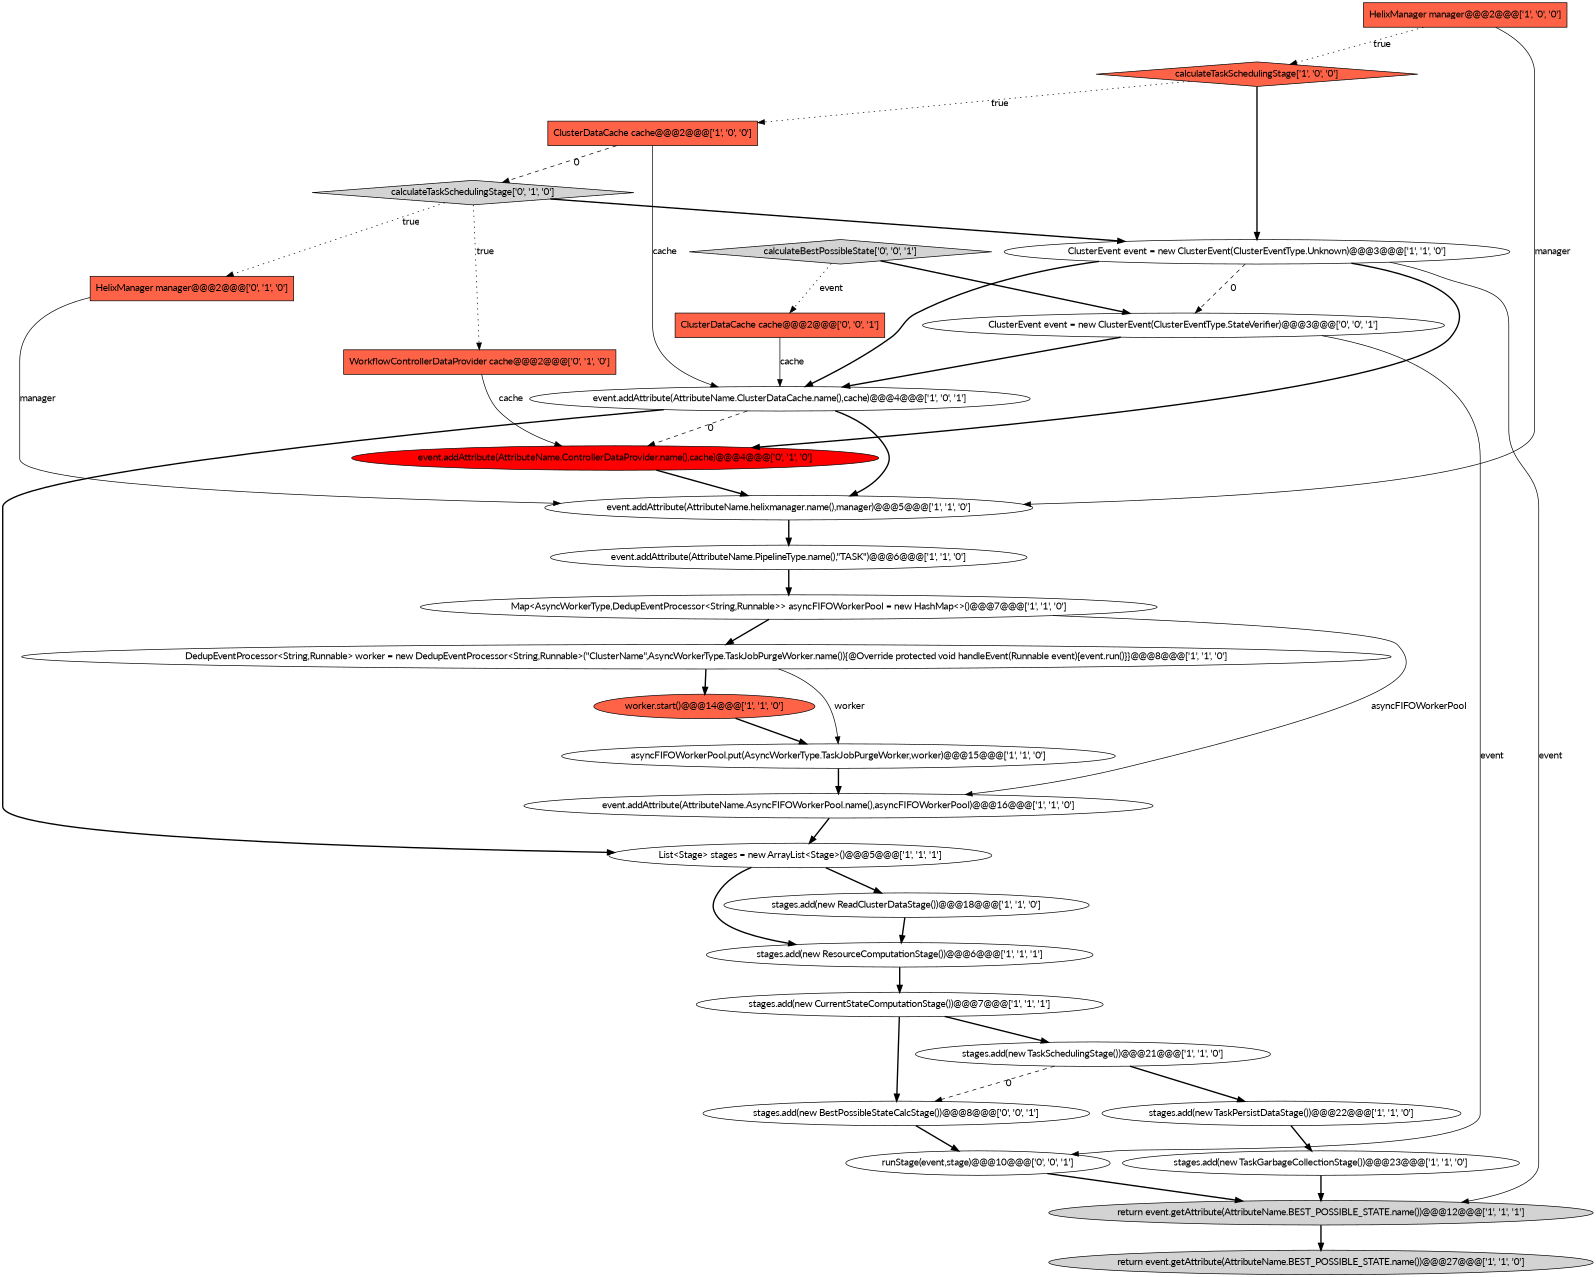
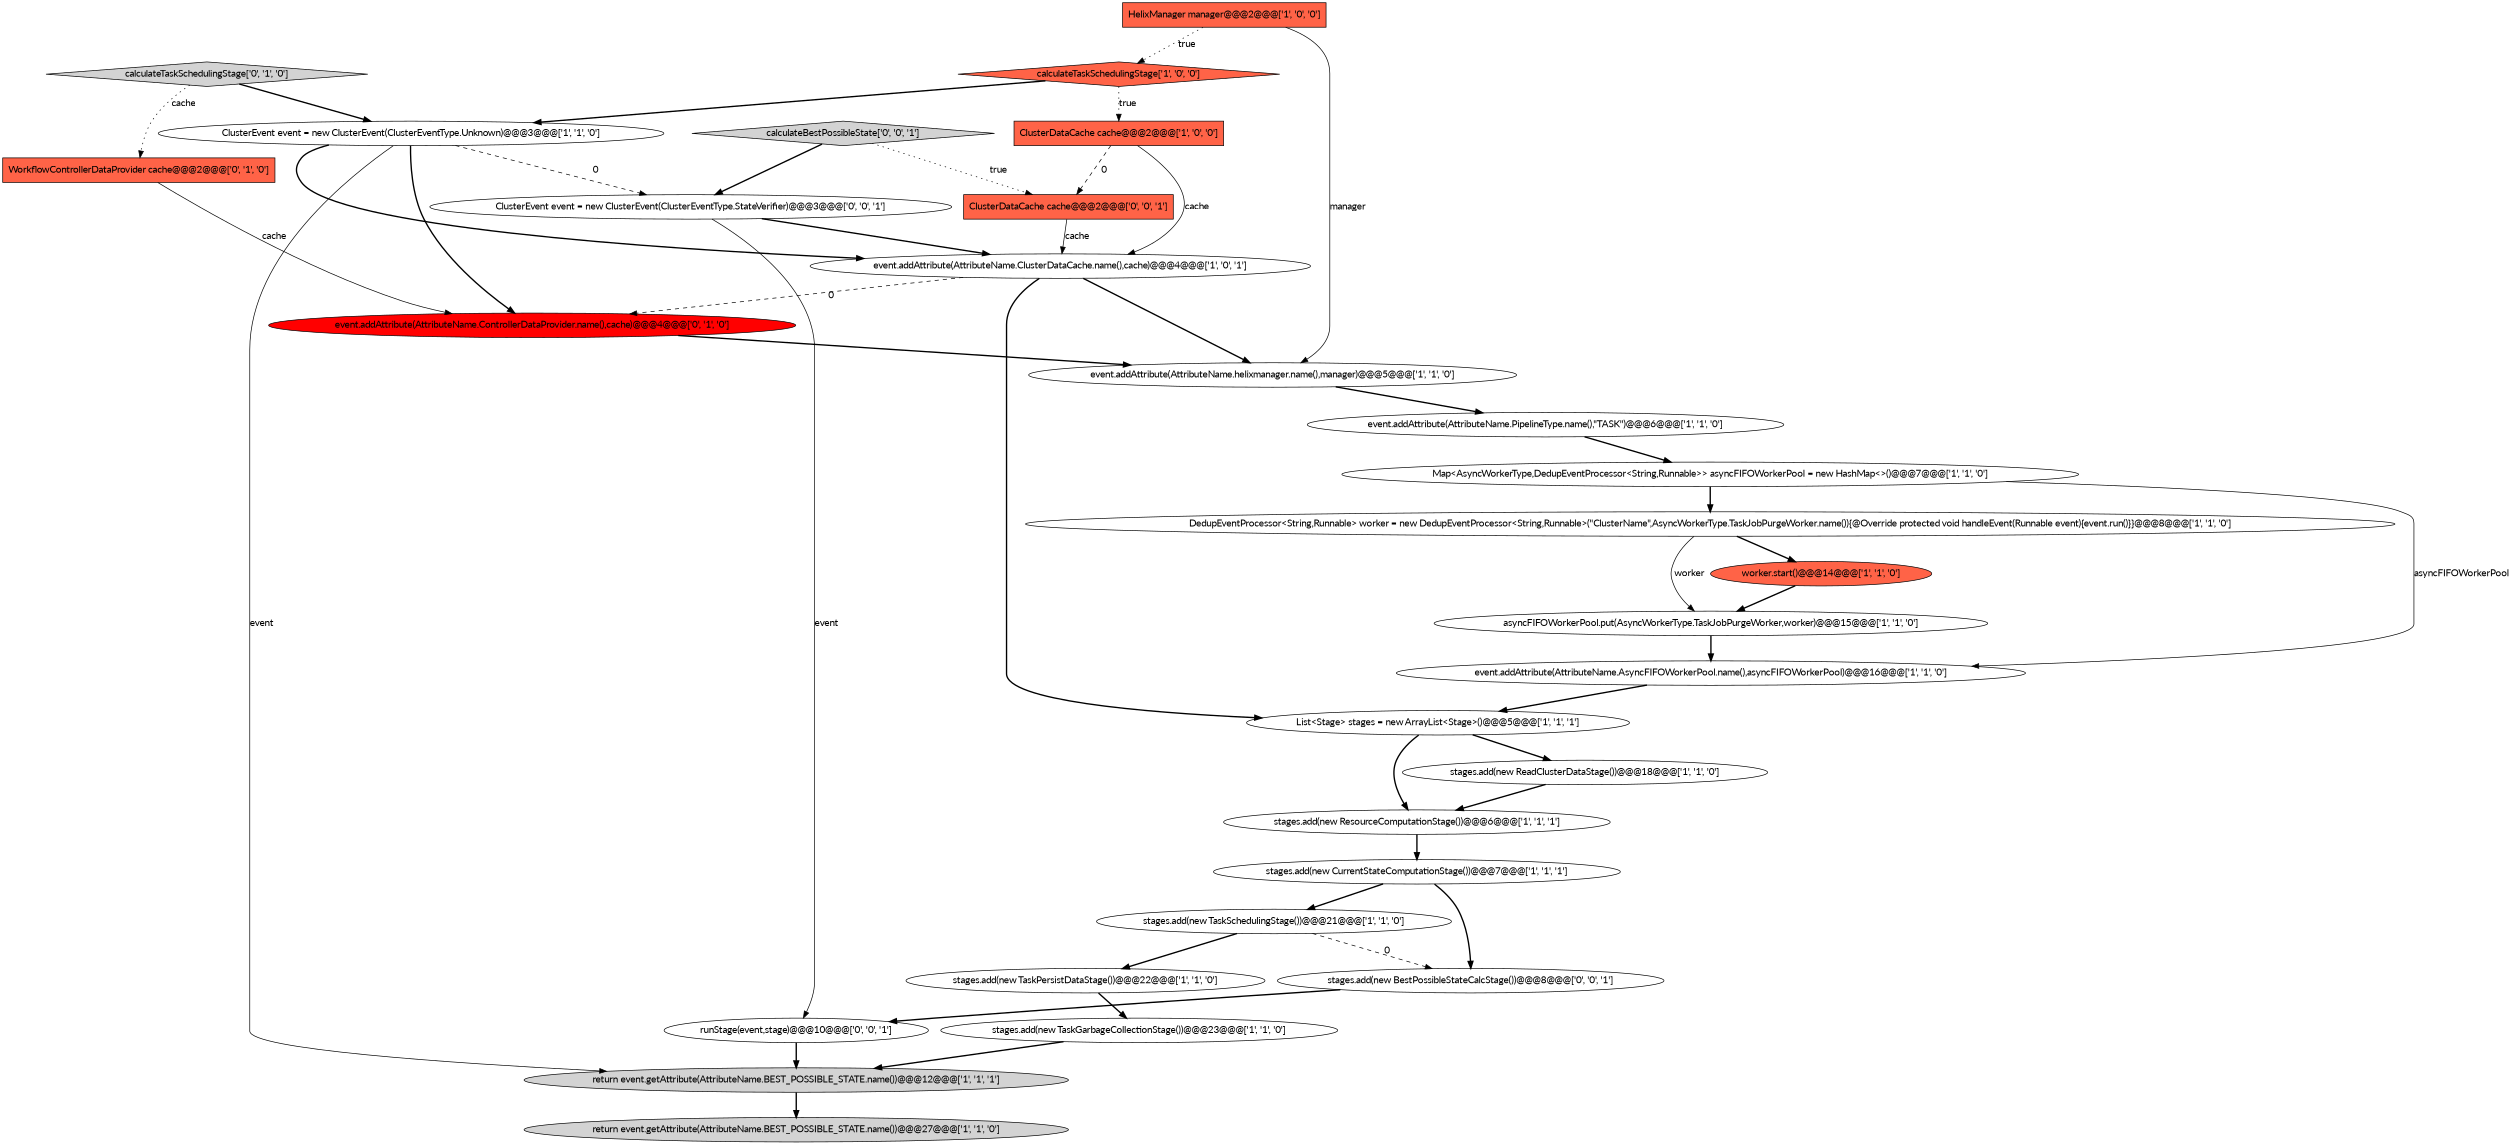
edge "ClusterDataCache cache@@@2@@@['1', '0', '0']" -> "calculateTaskSchedulingStage['0', '1', '0']": now "ClusterDataCache cache@@@2@@@['1', '0', '0']" -> "ClusterDataCache cache@@@2@@@['0', '0', '1']"
edge "calculateTaskSchedulingStage['0', '1', '0']" -> "WorkflowControllerDataProvider cache@@@2@@@['0', '1', '0']": label "true" -> "cache"
node "HelixManager manager@@@2@@@['0', '1', '0']": removed
edge "calculateBestPossibleState['0', '0', '1']" -> "ClusterDataCache cache@@@2@@@['0', '0', '1']": label "event" -> "true"
